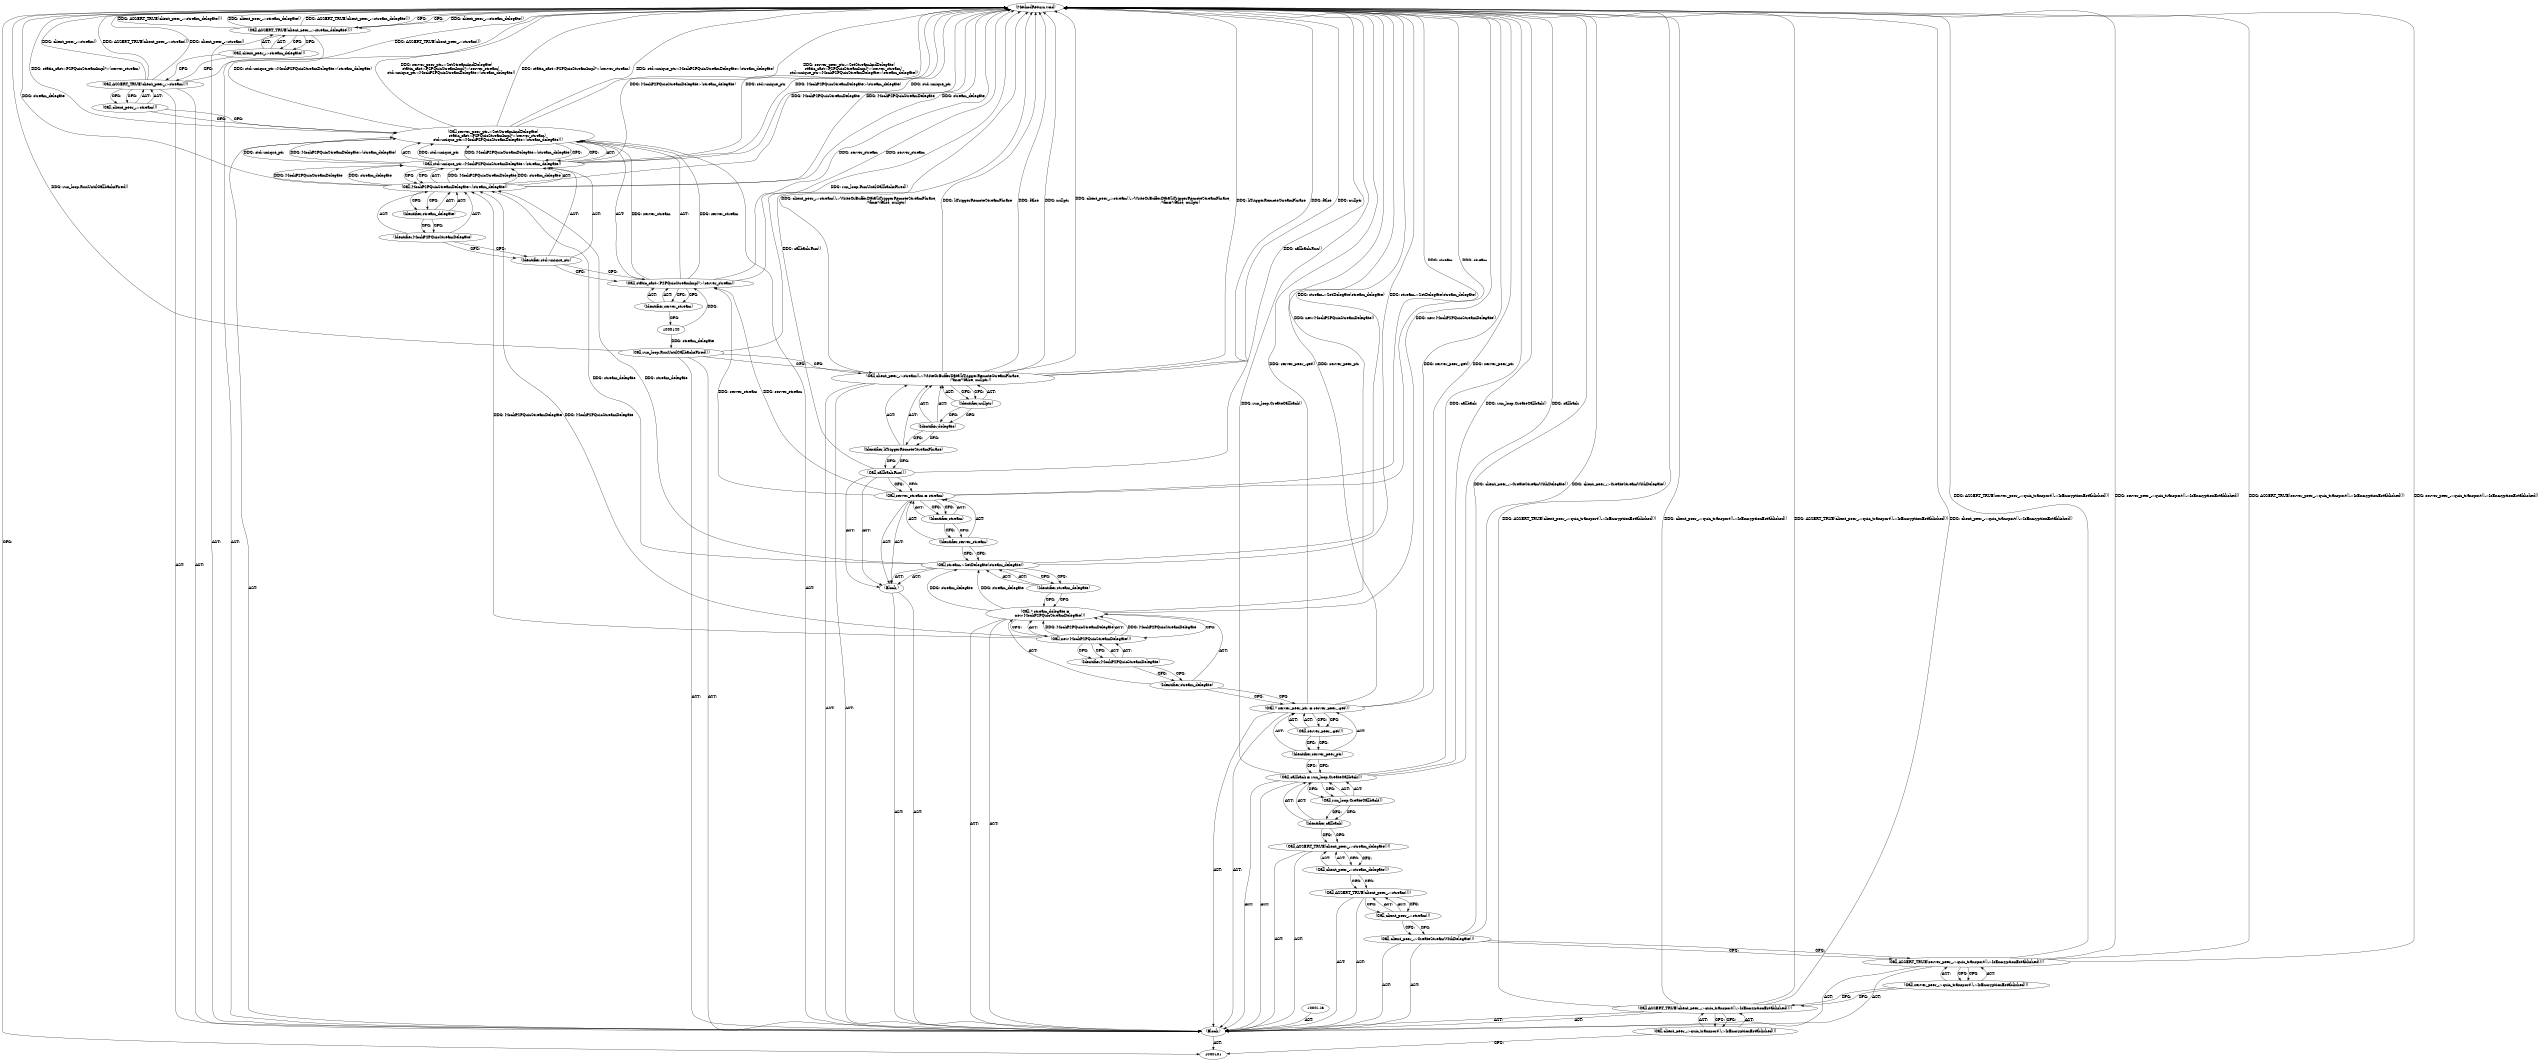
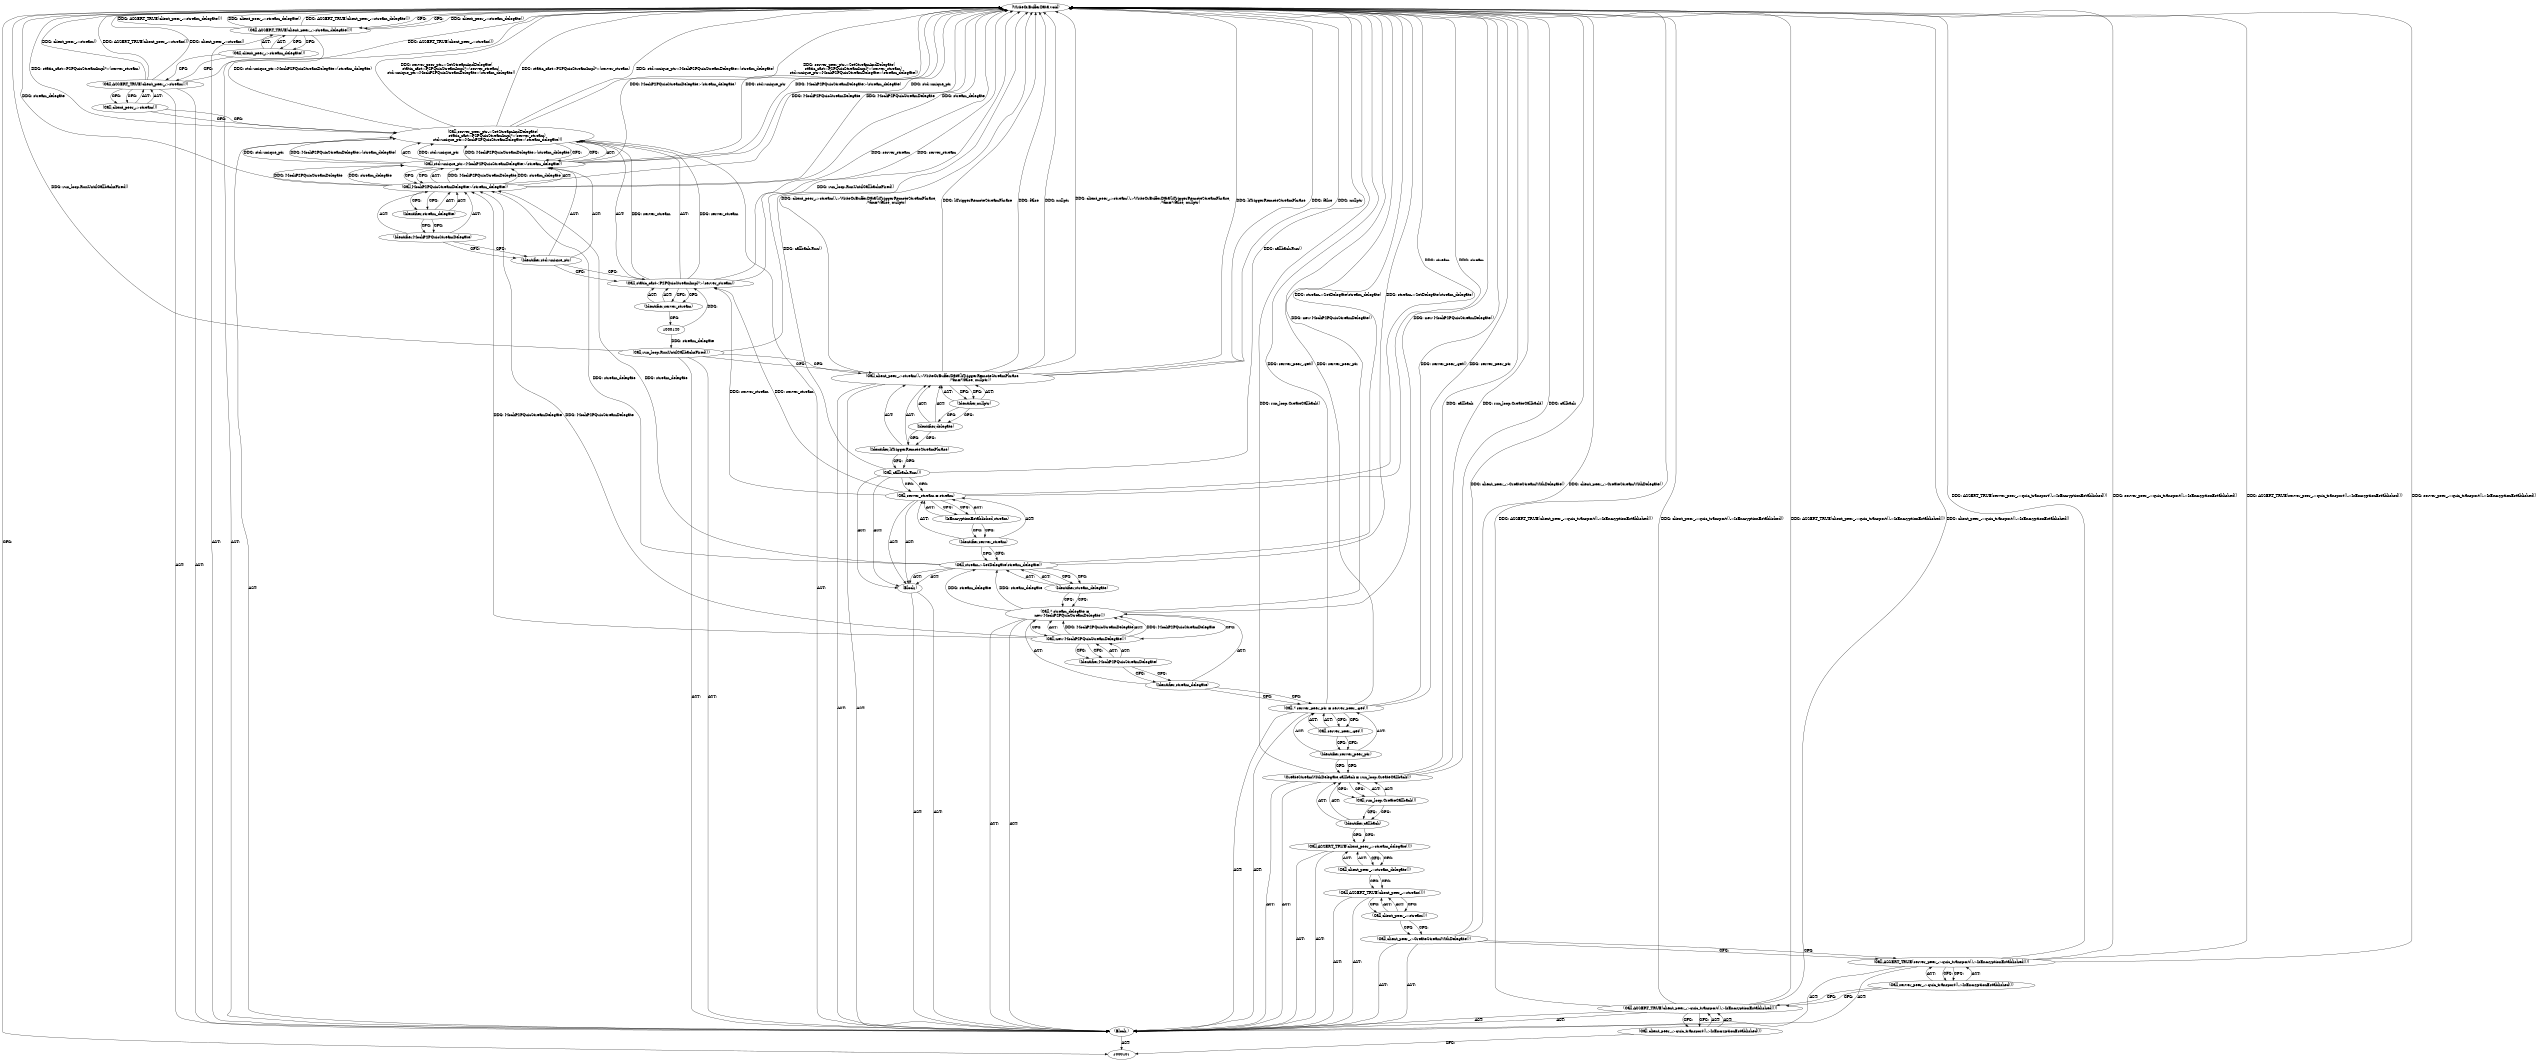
node "(MethodReturn,void)": label "(MethodReturn,void)" -> "(WriteOrBufferData,void)"
node "(Identifier,stream)": label "(Identifier,stream)" -> "(IsEncryptionEstablished,stream)"
node "(Call,callback = run_loop.CreateCallback())": label "(Call,callback = run_loop.CreateCallback())" -> "(CreateStreamWithDelegate,callback = run_loop.CreateCallback())"
node "1000116": removed
